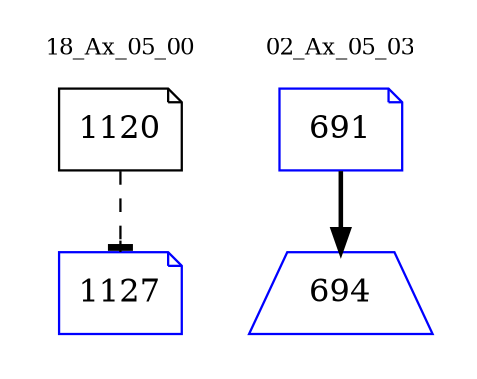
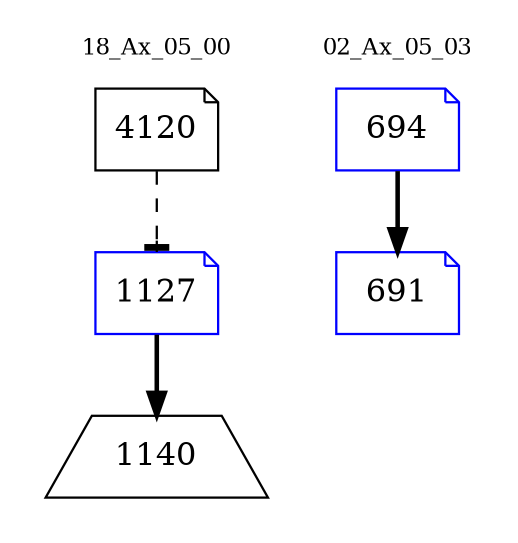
node "1120": label "1120" -> "4120"
edge "691" -> "694": reversed
node "694": shape trapezium -> note
node "1140": added
